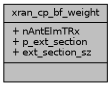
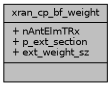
node "xran_cp_bf_weight": text "+ ext_section_sz" -> "+ ext_weight_sz"
